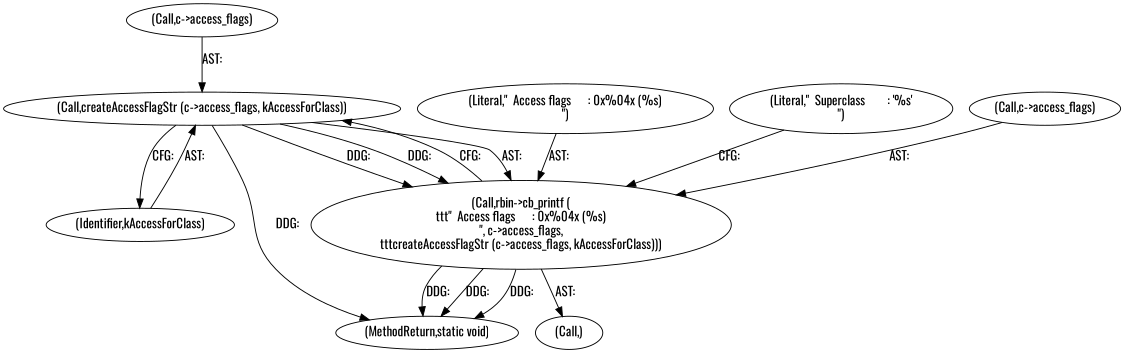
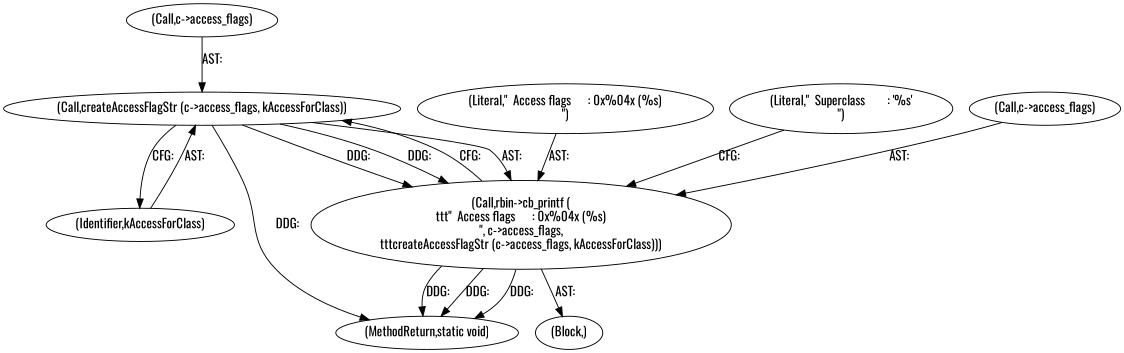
node "(Call,)": label "(Call,)" -> "(Block,)"
